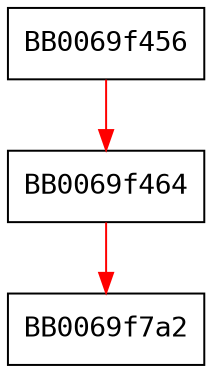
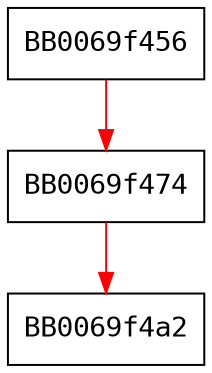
node "BB0069f464": label "BB0069f464" -> "BB0069f474"
node "BB0069f7a2": label "BB0069f7a2" -> "BB0069f4a2"
